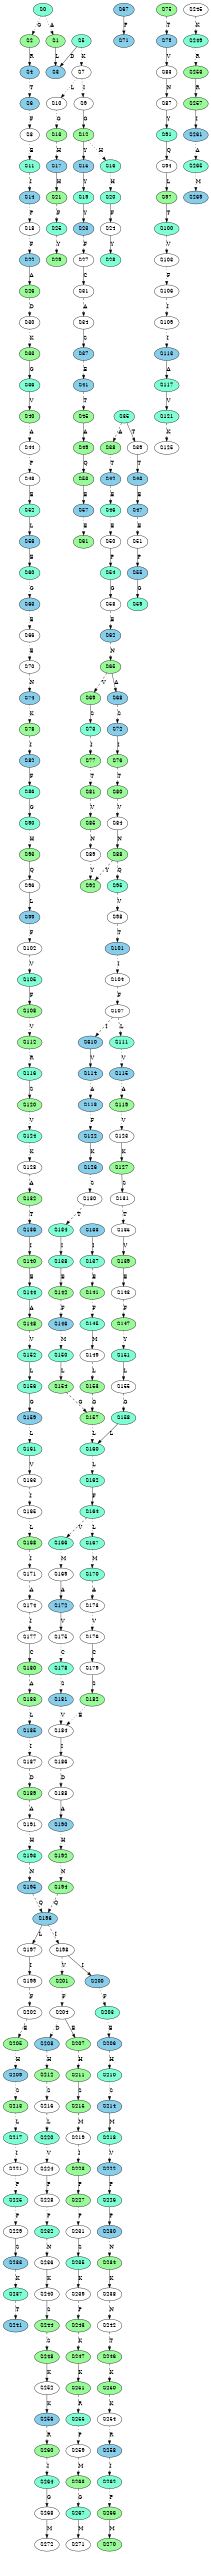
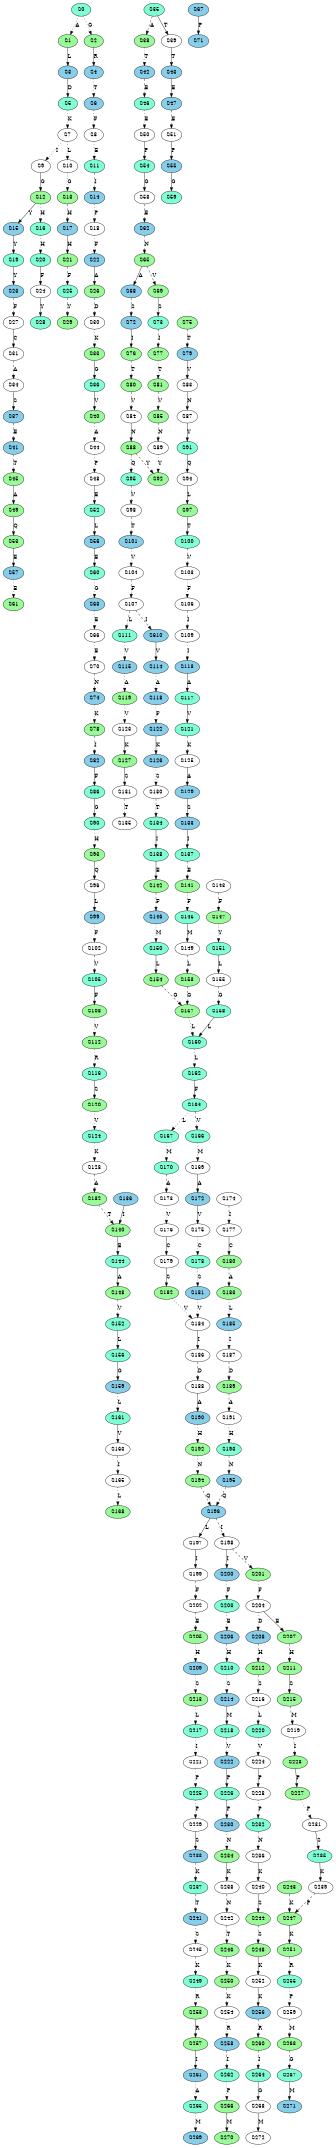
edge "S5" -> "S3": reversed
node "S129": added
edge "S101" -> "S104": label "I" -> "V"
edge "S132" -> "S136": now "S132" -> "S140"
node "S139": removed
node "S171": removed
edge "S182" -> "S184": label "E" -> "V"
edge "S241" -> "S245": added, label "S"
edge "S239" -> "S243": now "S239" -> "S247"
node "S271": fillcolor white -> skyblue
